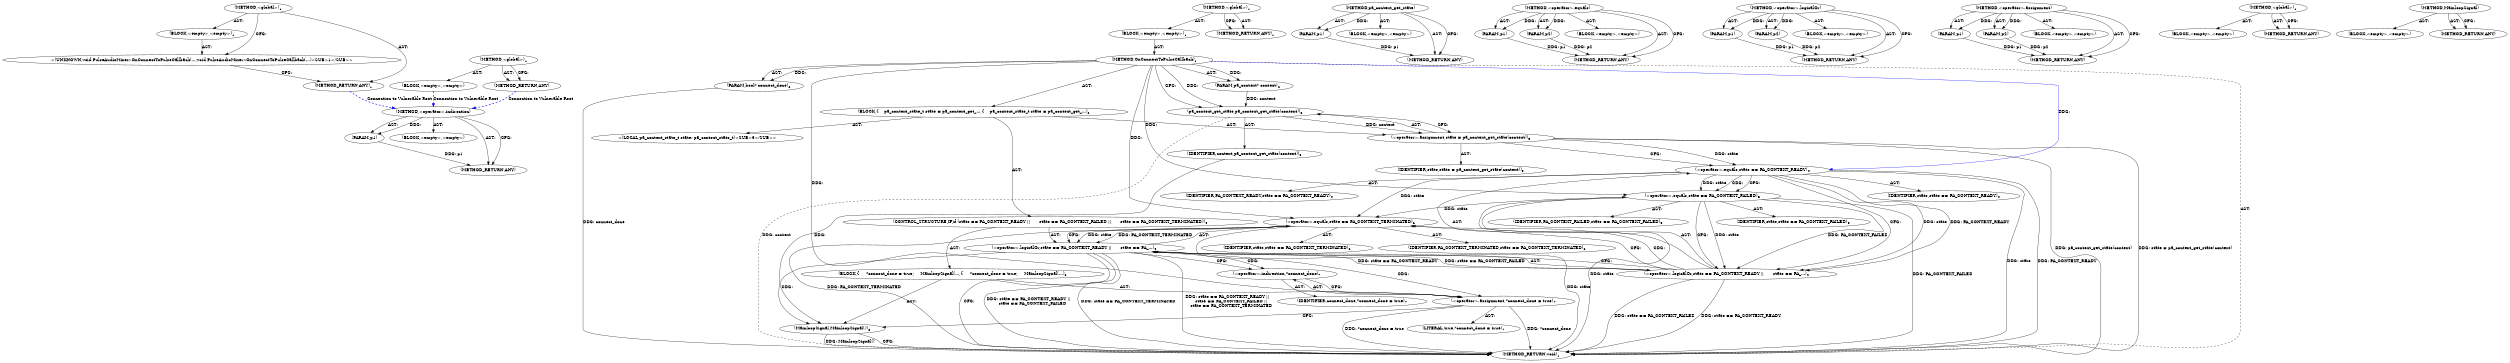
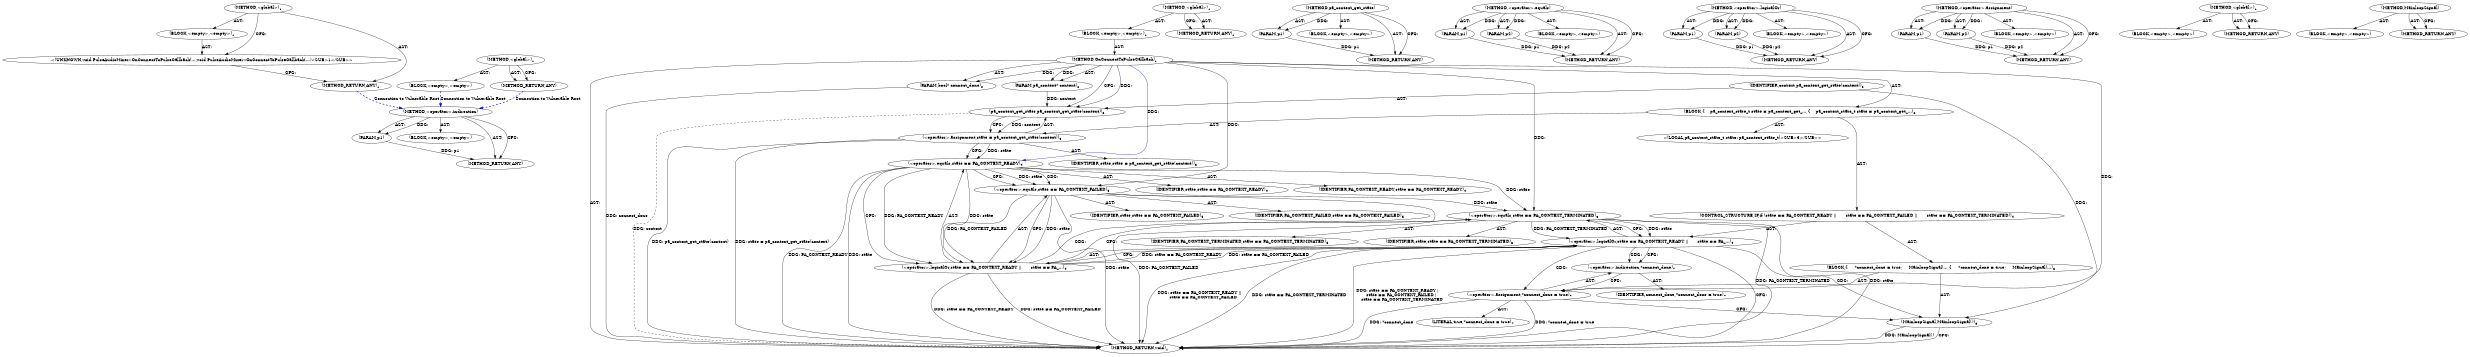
edge "(METHOD,OnConnectToPulseCallback)" -> "(METHOD_RETURN,void)": style dashed -> solid
edge "(pa_context_get_state,pa_context_get_state(context))" -> "(IDENTIFIER,context,pa_context_get_state(context))": reversed
